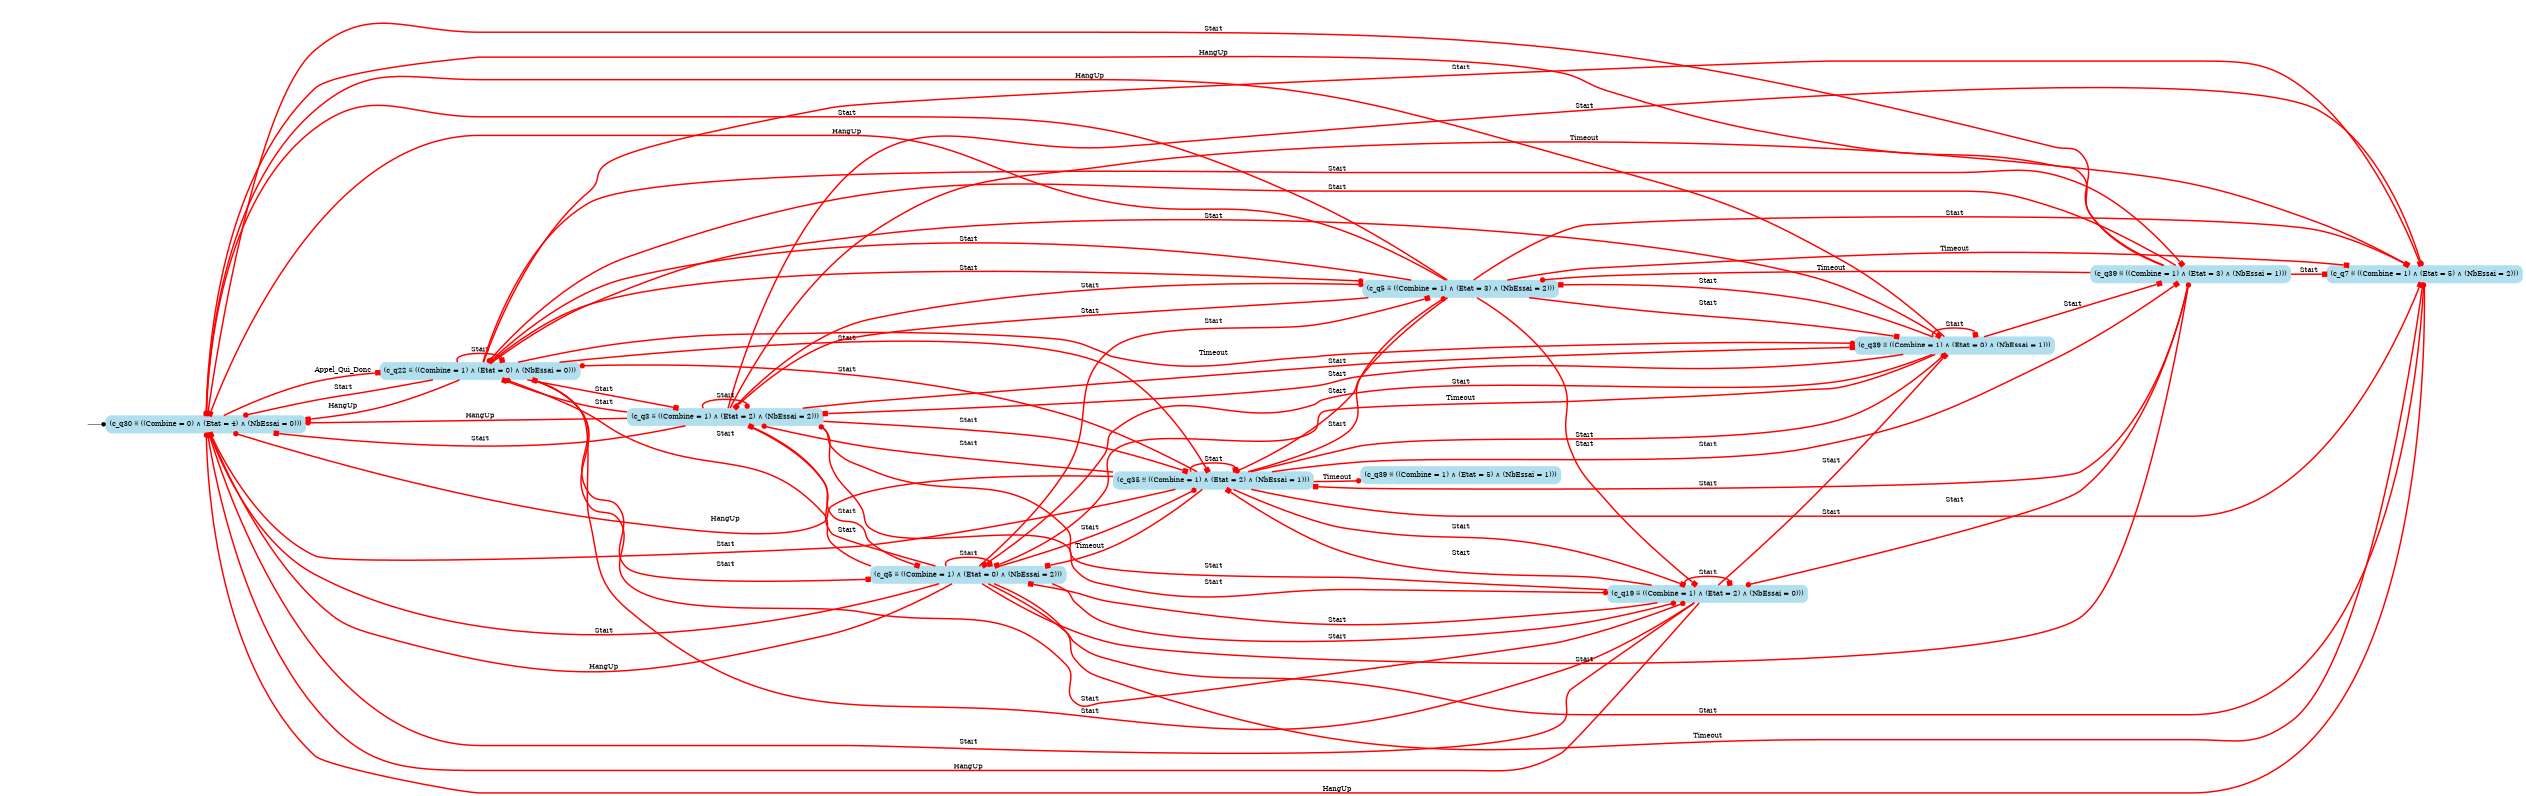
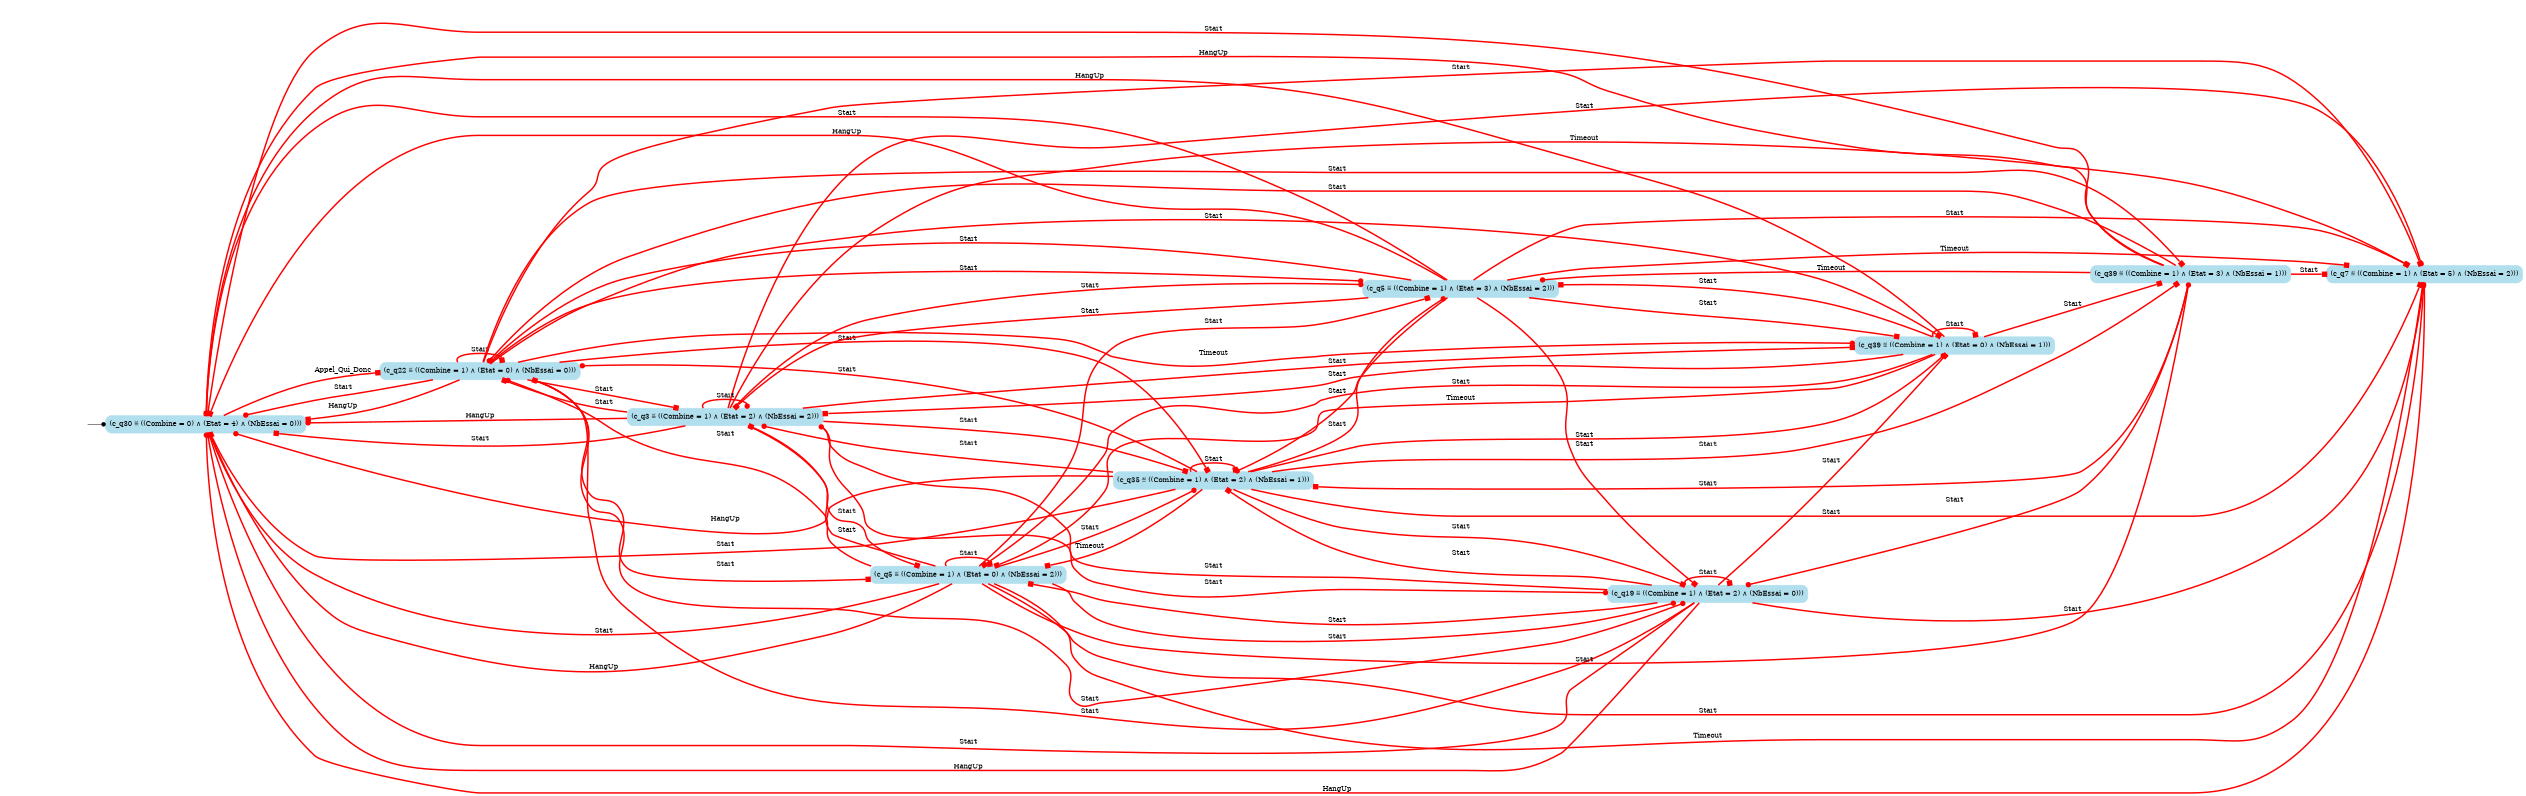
node "(c_q39 ≝ ((Combine = 1) ∧ (Etat = 5) ∧ (NbEssai = 1)))": removed
edge "(c_q19 ≝ ((Combine = 1) ∧ (Etat = 2) ∧ (NbEssai = 0)))" -> "(c_q7 ≝ ((Combine = 1) ∧ (Etat = 5) ∧ (NbEssai = 2)))": added, label "Start"
